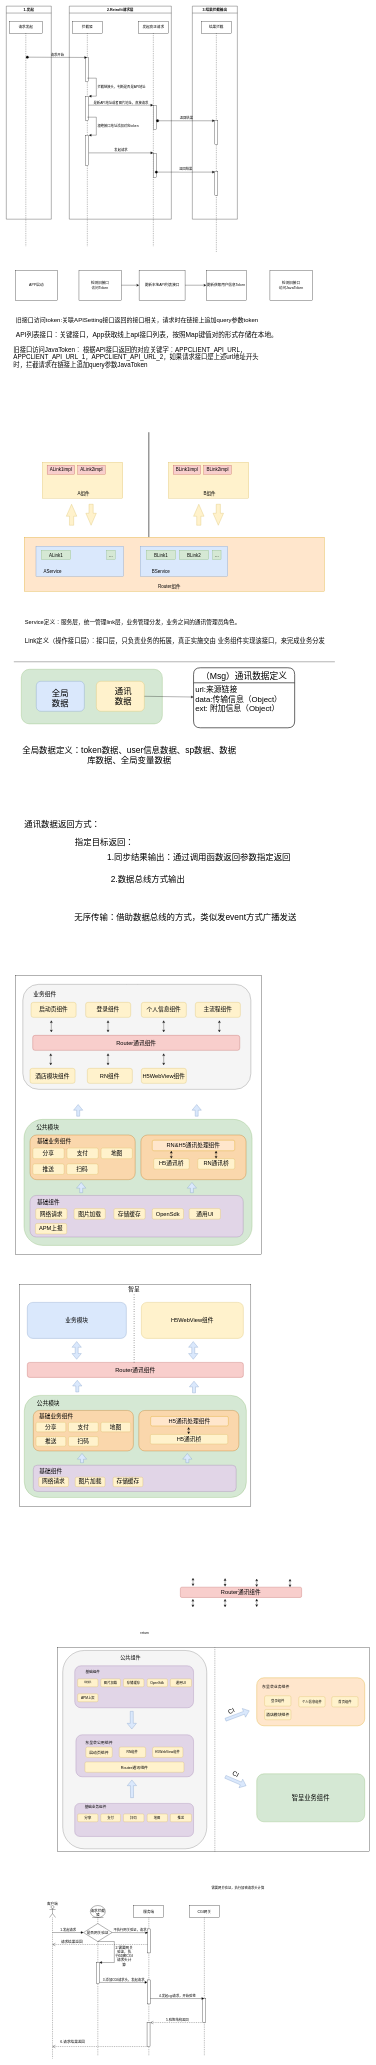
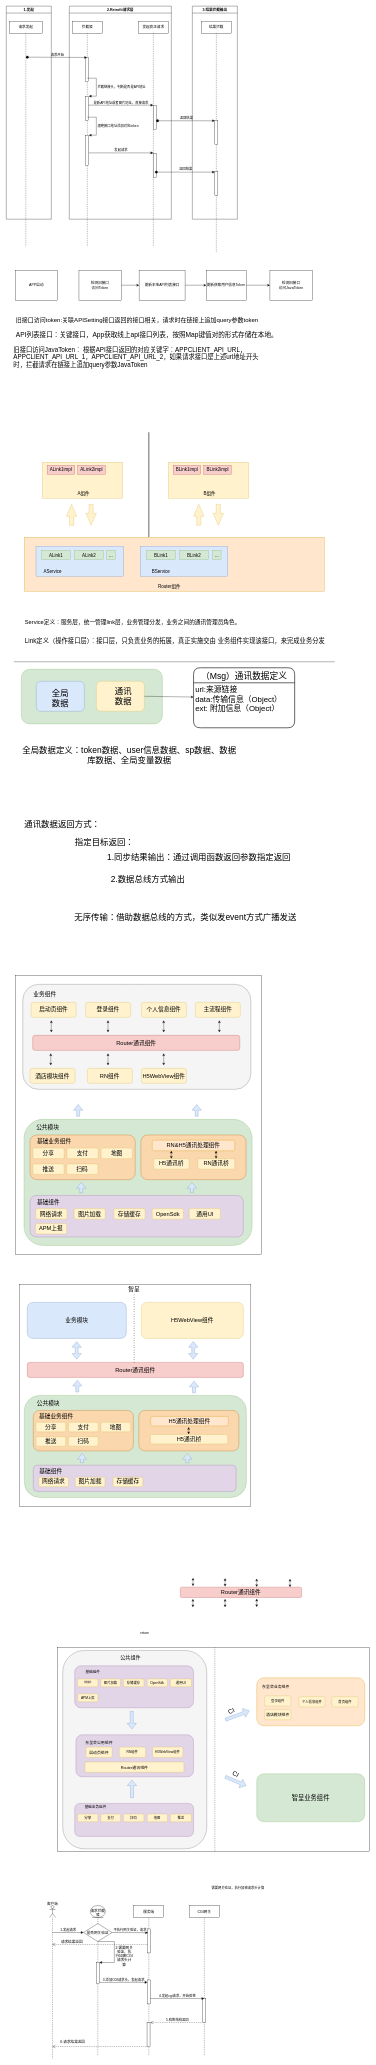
edge "更新获取用户信息Token" -> "检测旧接口 访问JavaToken": added
node "ALink2": added
